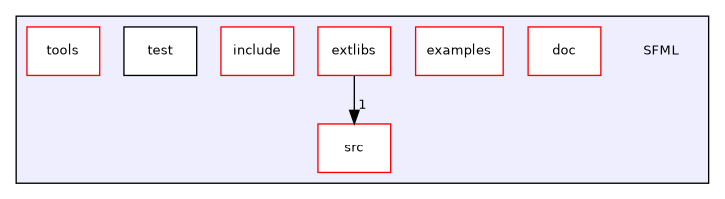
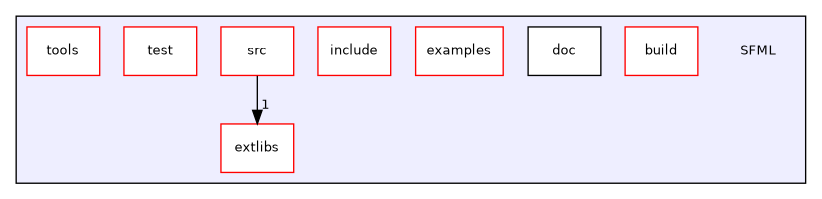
node "test": color black -> red
node "doc": color red -> black
node "build": added
edge "extlibs" -> "src": reversed
